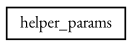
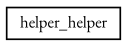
node "helper_params": label "helper_params" -> "helper_helper"
